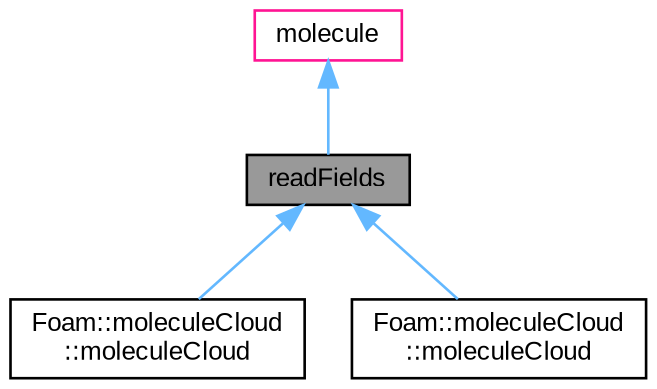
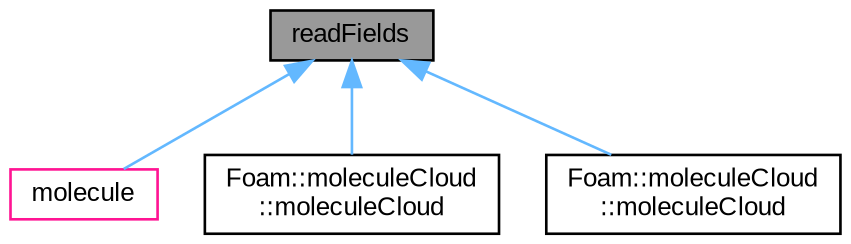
edge "readFields" -> "molecule": reversed
